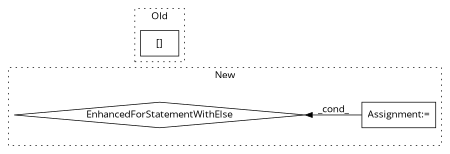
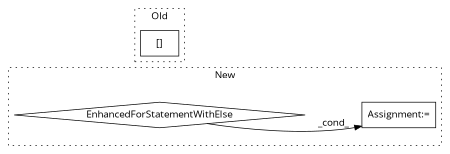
edge "Assignment:=" -> "EnhancedForStatementWithElse": reversed
